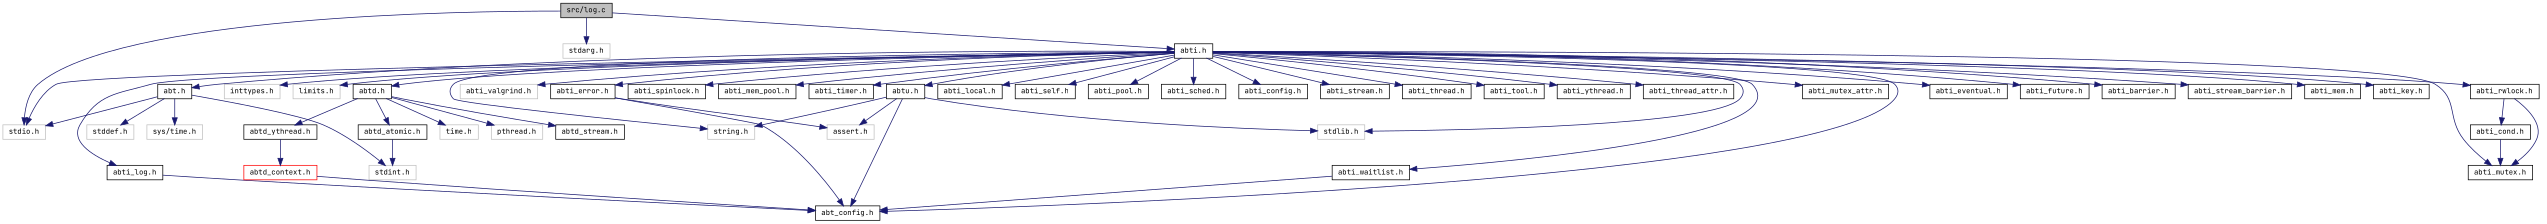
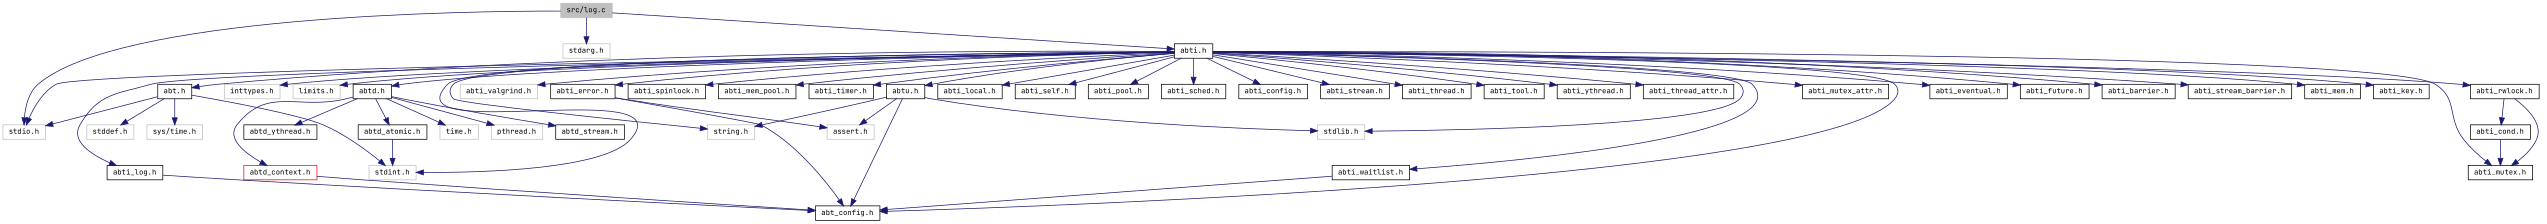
node "src/log.c": color black -> grey75
edge "abti.h" -> "stdint.h": added
edge "abtd_ythread.h" -> "abtd_context.h": now "abtd.h" -> "abtd_context.h"
